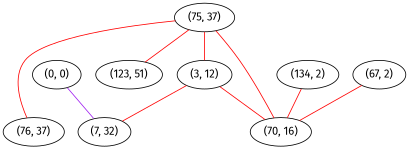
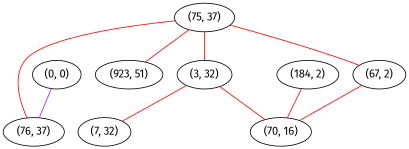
edge "(75, 37)" -- "(70, 16)": now "(75, 37)" -- "(67, 2)"
node "(123, 51)": label "(123, 51)" -> "(923, 51)"
node "(3, 12)": label "(3, 12)" -> "(3, 32)"
node "(134, 2)": label "(134, 2)" -> "(184, 2)"
edge "(0, 0)" -- "(7, 32)": now "(0, 0)" -- "(76, 37)"
